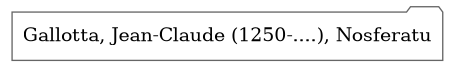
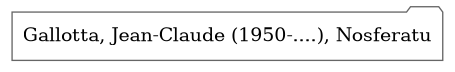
node "Gallotta, Jean-Claude (1250-....), Nosferatu": label "Gallotta, Jean-Claude (1250-....), Nosferatu" -> "Gallotta, Jean-Claude (1950-....), Nosferatu"
